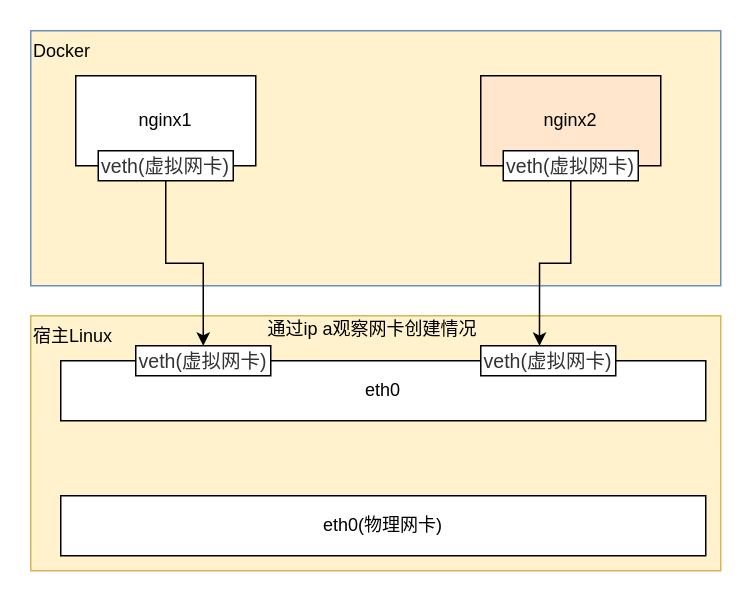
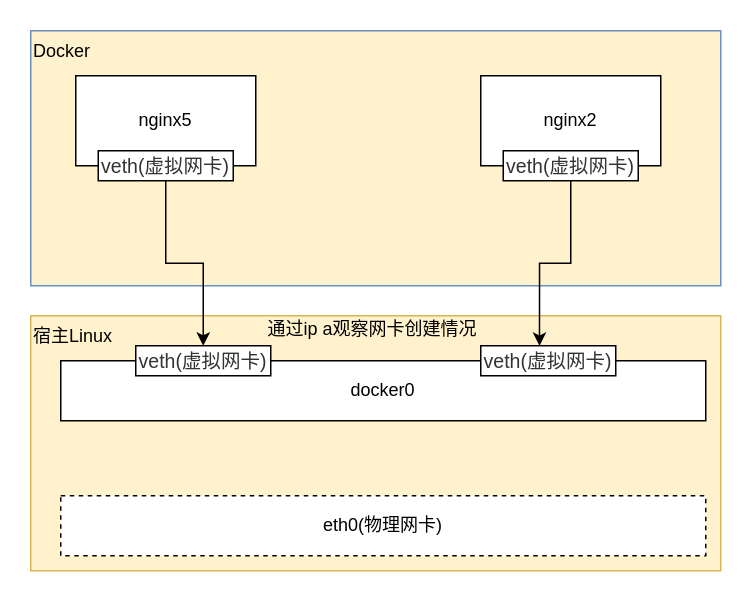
node "nginx1": label "nginx1" -> "nginx5"
node "nginx2": fillcolor #ffe6cc -> #ffffff
node "eth0": label "eth0" -> "docker0"
node "eth0(物理网卡)": style solid -> dashed
